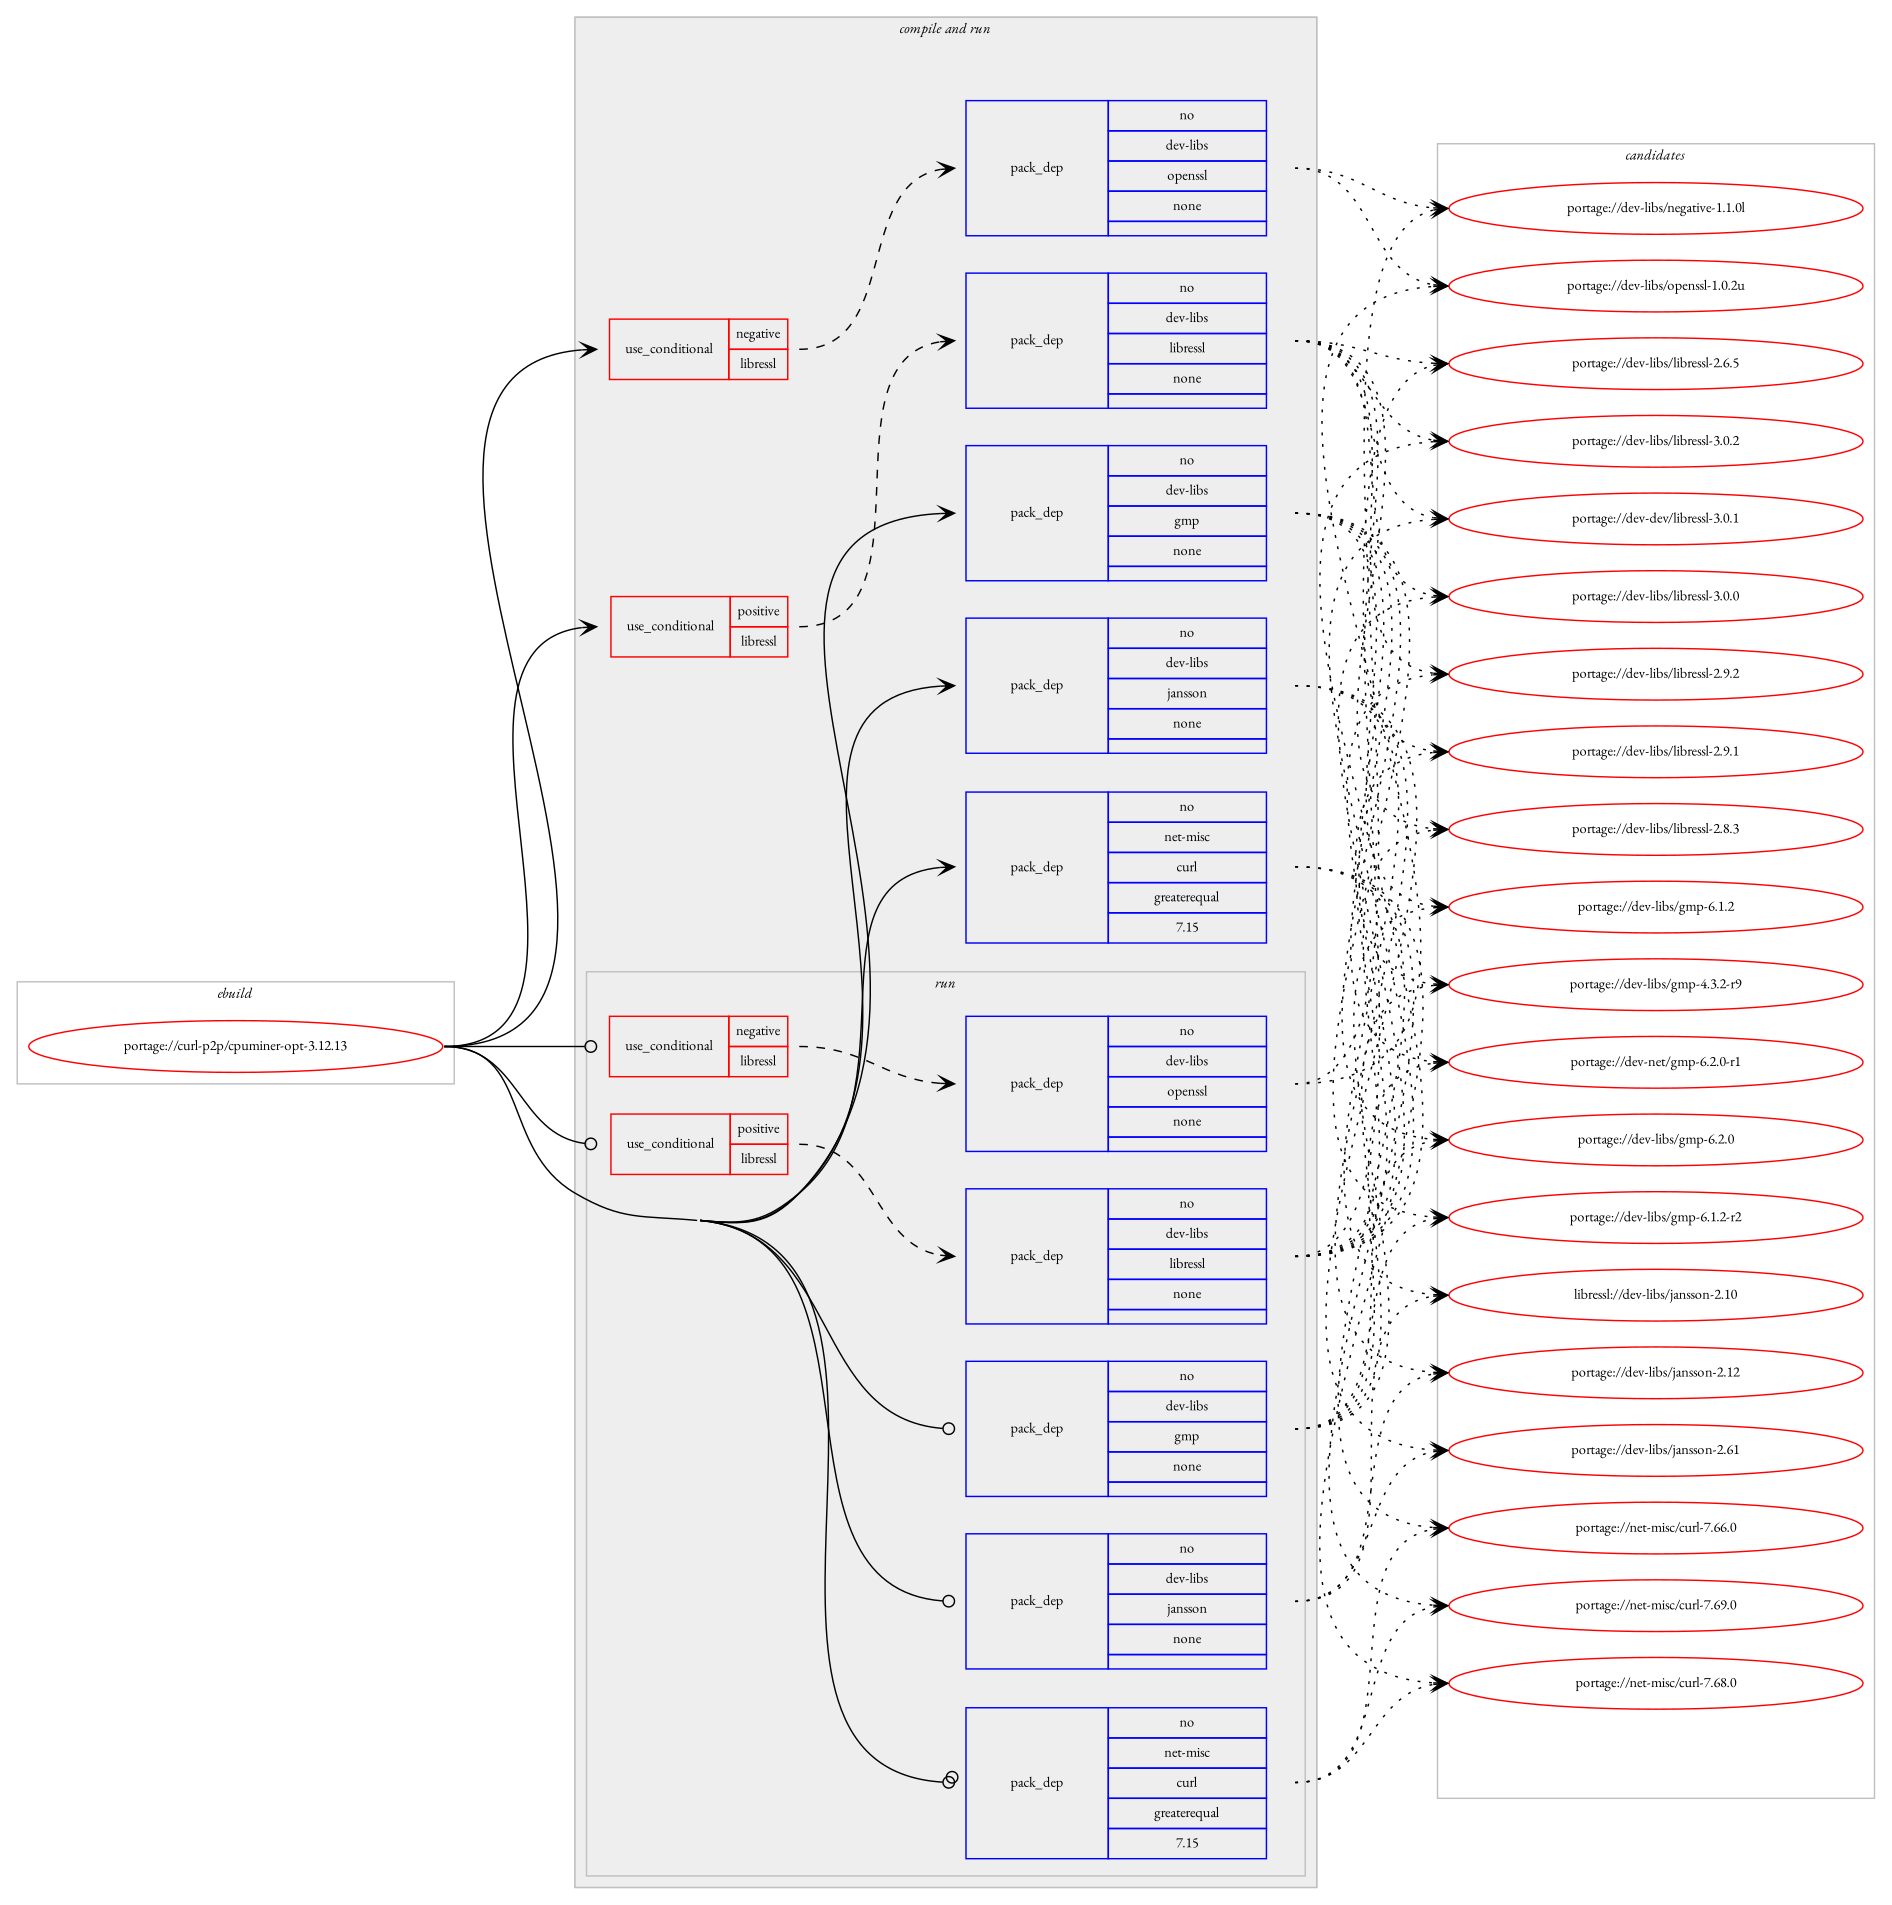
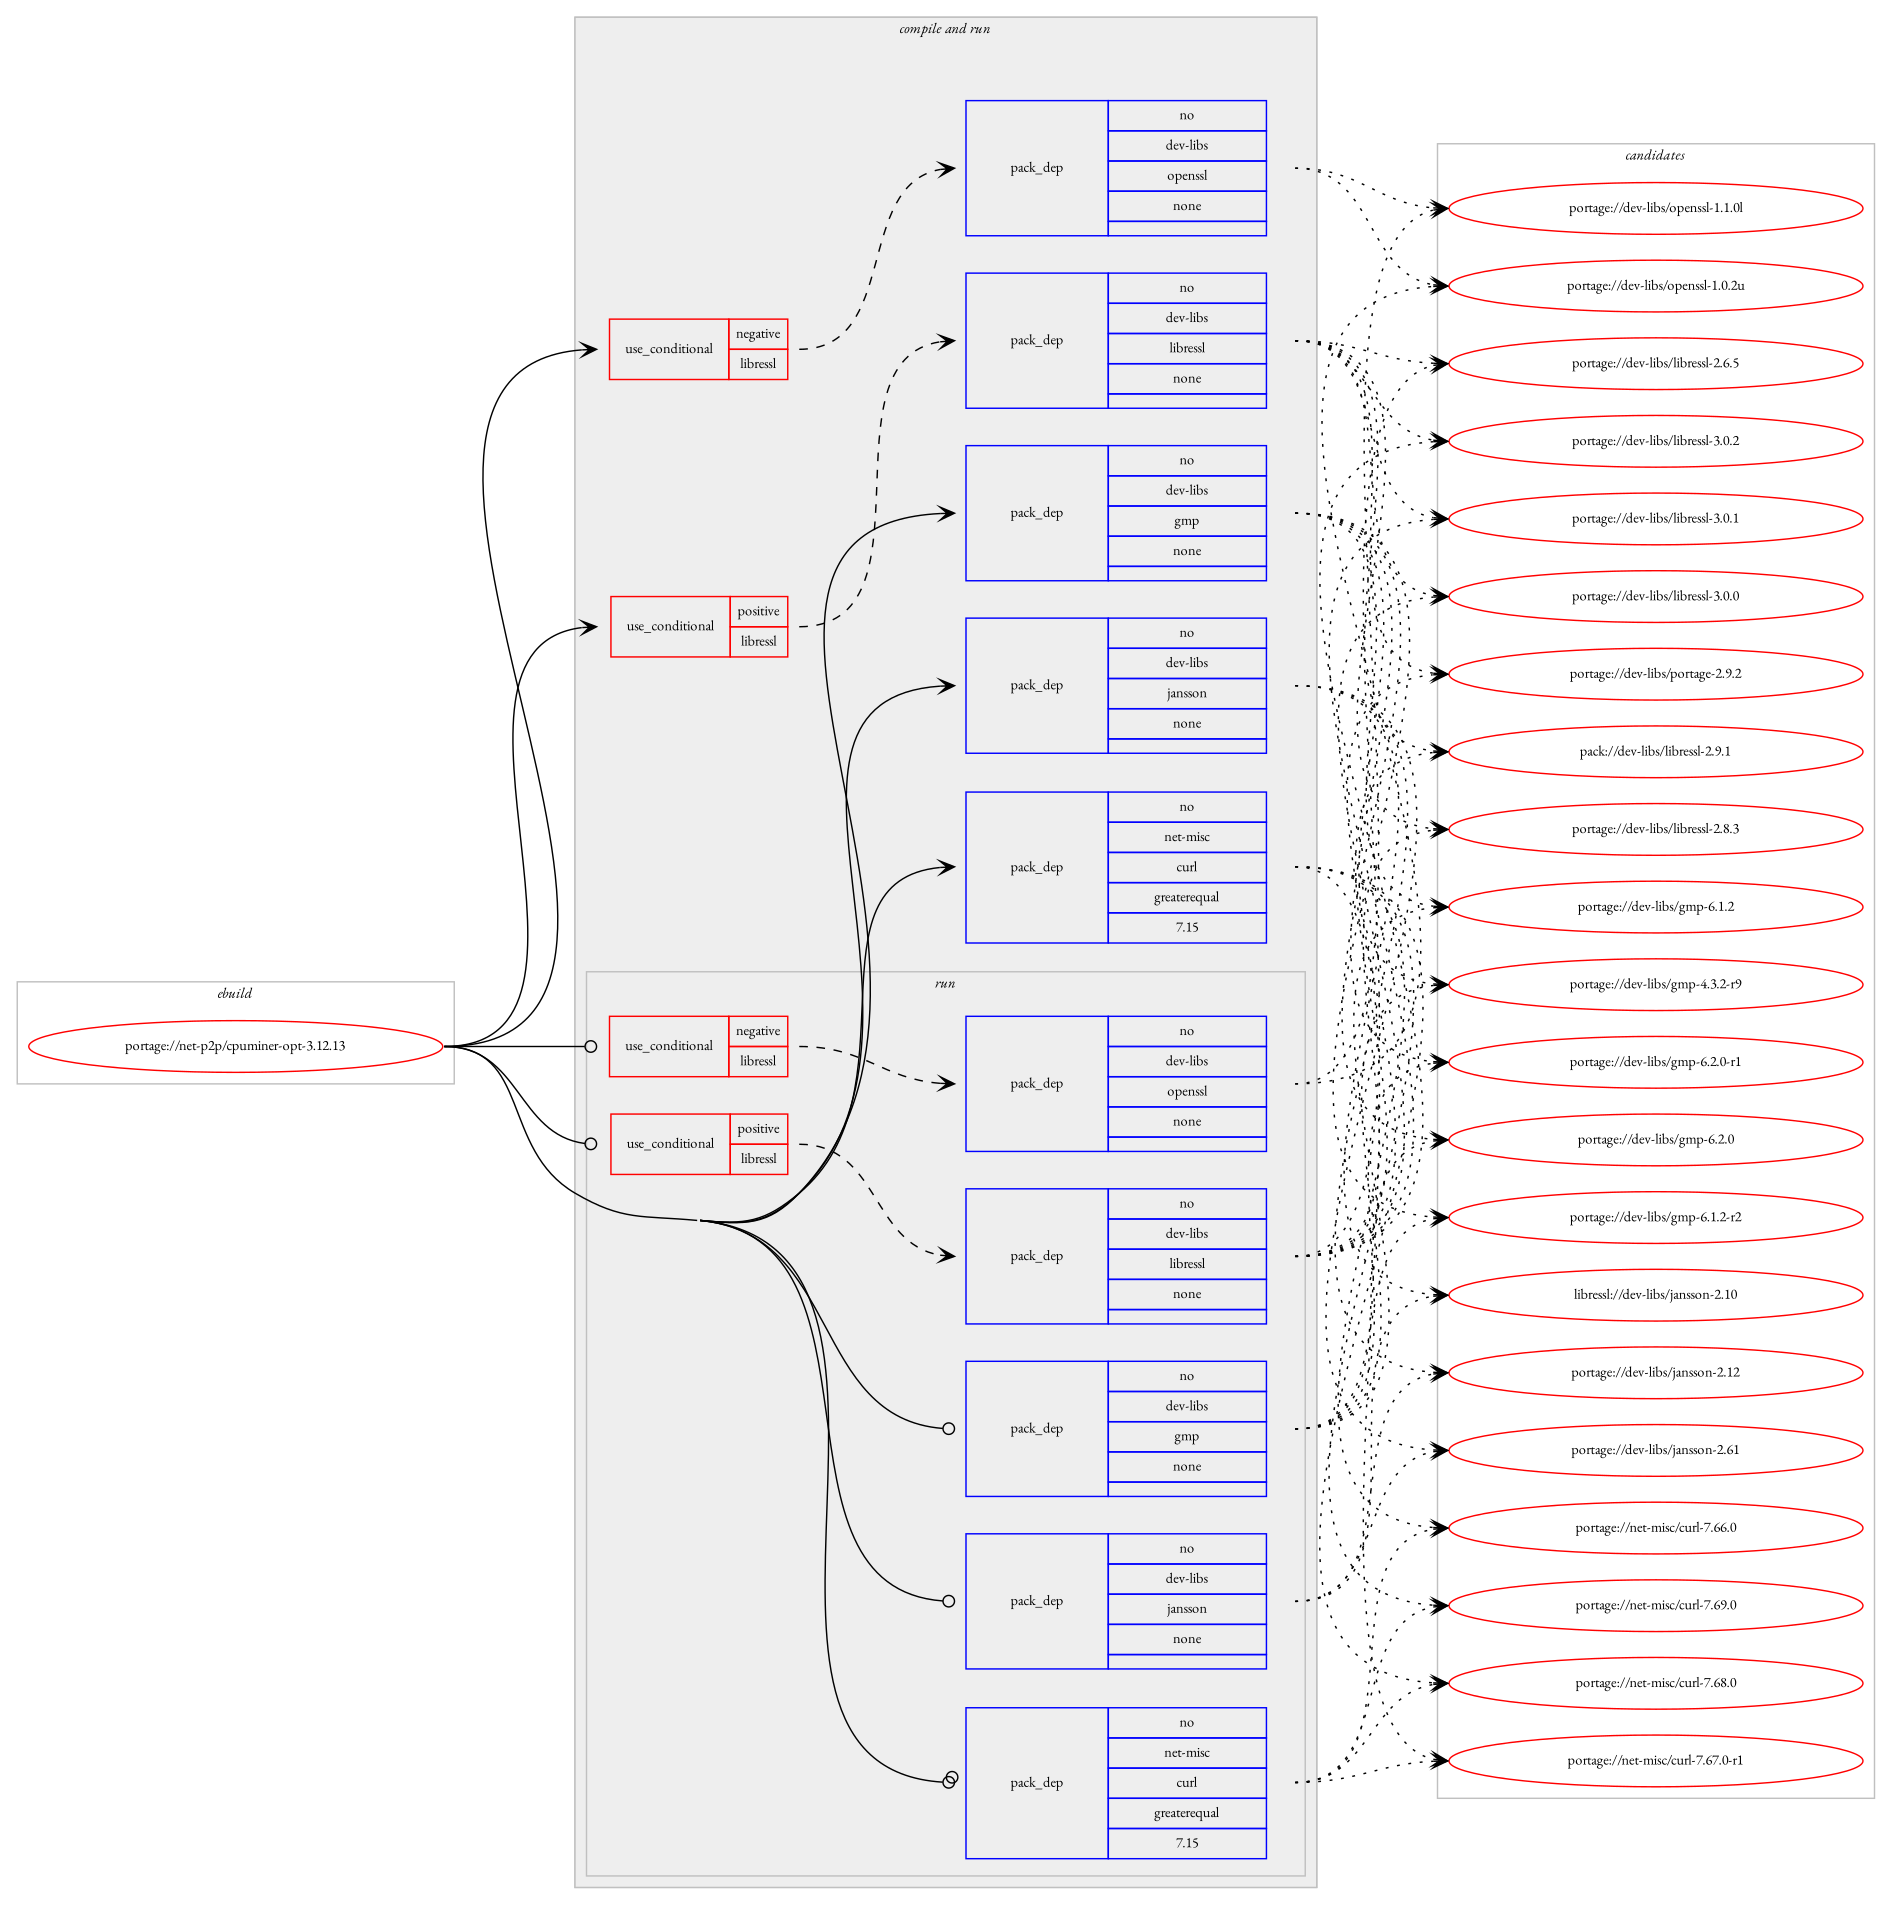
node "portage://dev-libs/negative-1.1.0l": label "portage://dev-libs/negative-1.1.0l" -> "portage://dev-libs/openssl-1.1.0l"
node "portage://dev-dev/libressl-3.0.1": label "portage://dev-dev/libressl-3.0.1" -> "portage://dev-libs/libressl-3.0.1"
node "portage://dev-libs/libressl-2.9.2": label "portage://dev-libs/libressl-2.9.2" -> "portage://dev-libs/portage-2.9.2"
node "portage://dev-libs/libressl-2.9.1": label "portage://dev-libs/libressl-2.9.1" -> "pack://dev-libs/libressl-2.9.1"
node "portage://curl-p2p/cpuminer-opt-3.12.13": label "portage://curl-p2p/cpuminer-opt-3.12.13" -> "portage://net-p2p/cpuminer-opt-3.12.13"
node "portage://dev-net/gmp-6.2.0-r1": label "portage://dev-net/gmp-6.2.0-r1" -> "portage://dev-libs/gmp-6.2.0-r1"
node "portage://net-misc/curl-7.67.0-r1": added
